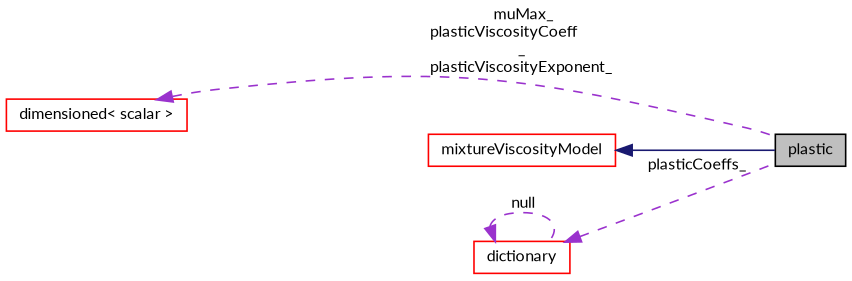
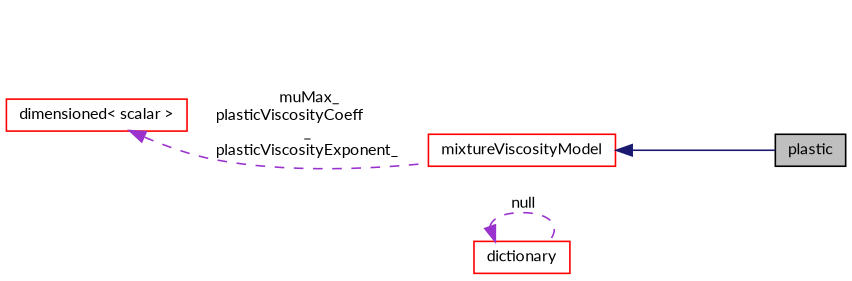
edge "plastic" -> "dimensioned< scalar >": now "mixtureViscosityModel" -> "dimensioned< scalar >"
edge "plastic" -> "dictionary": removed, label "plasticCoeffs_"
